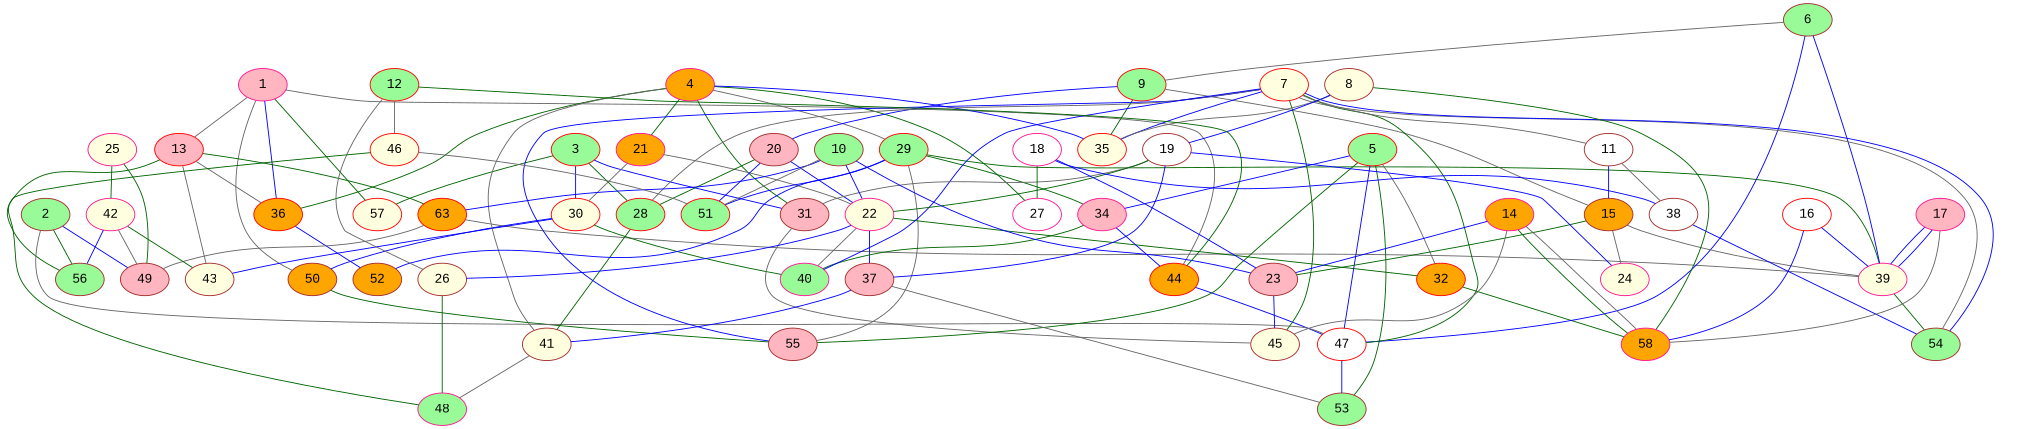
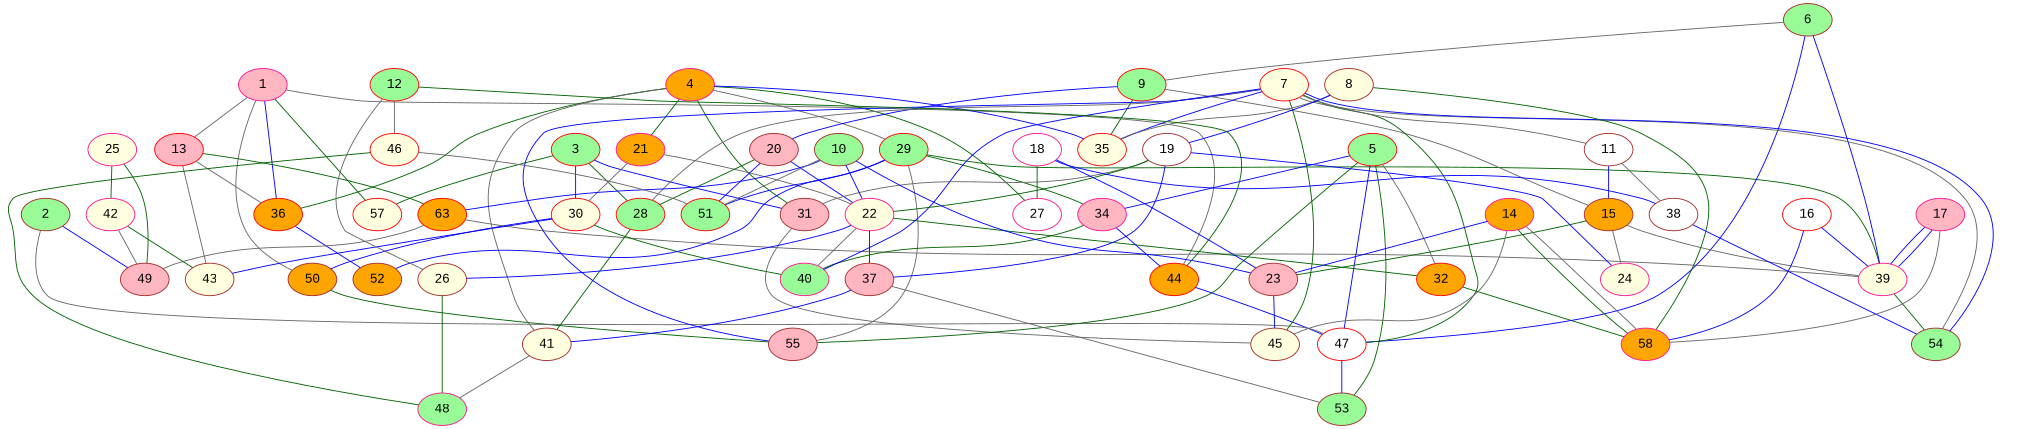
node "56": removed
